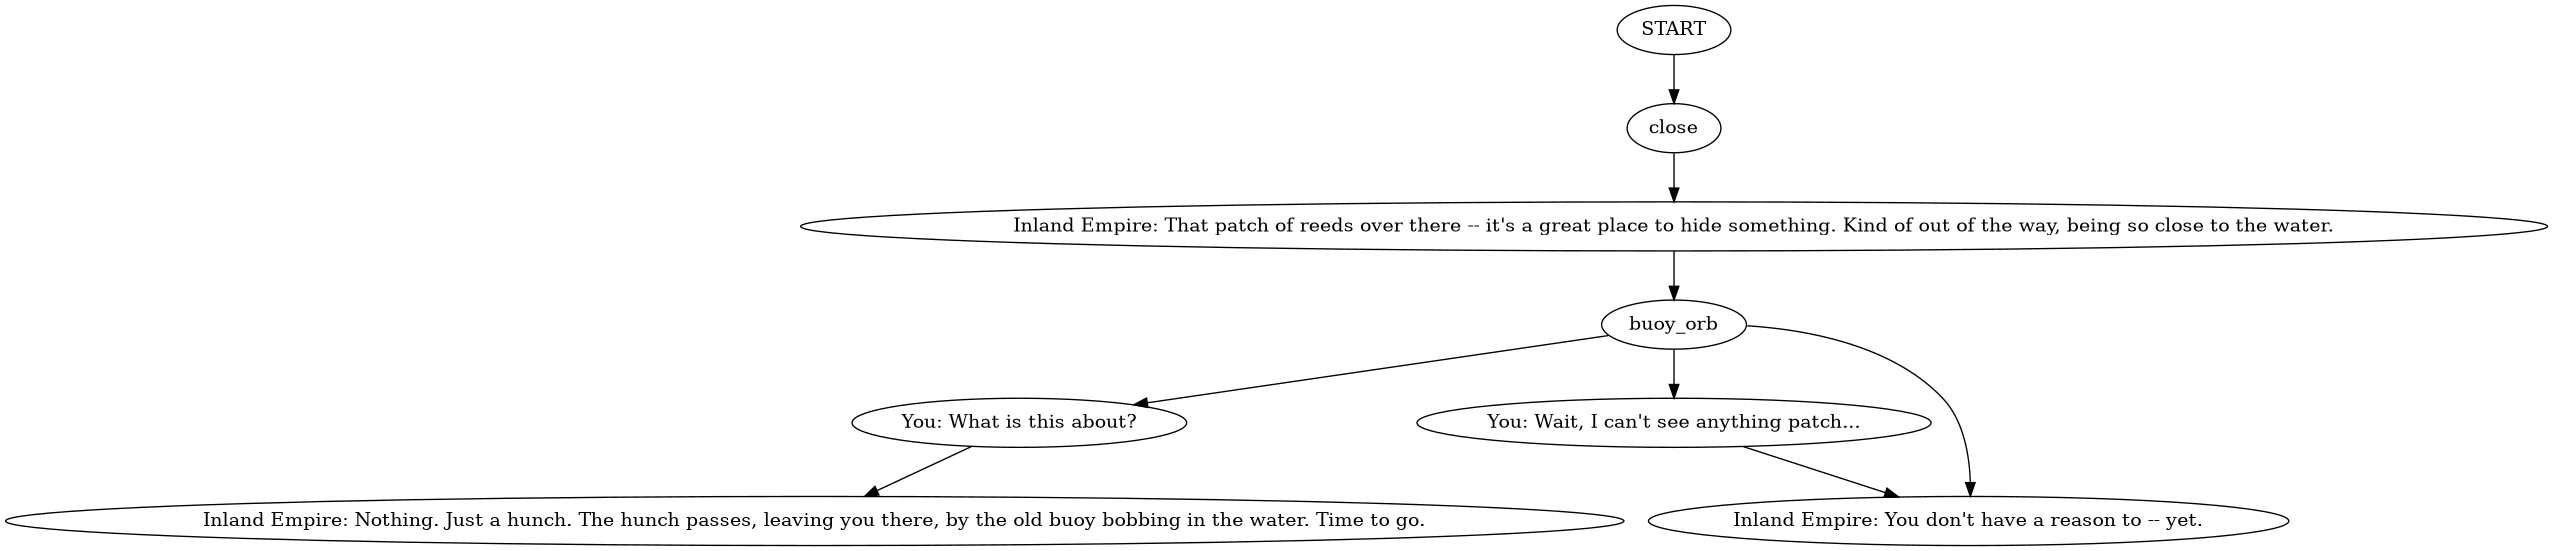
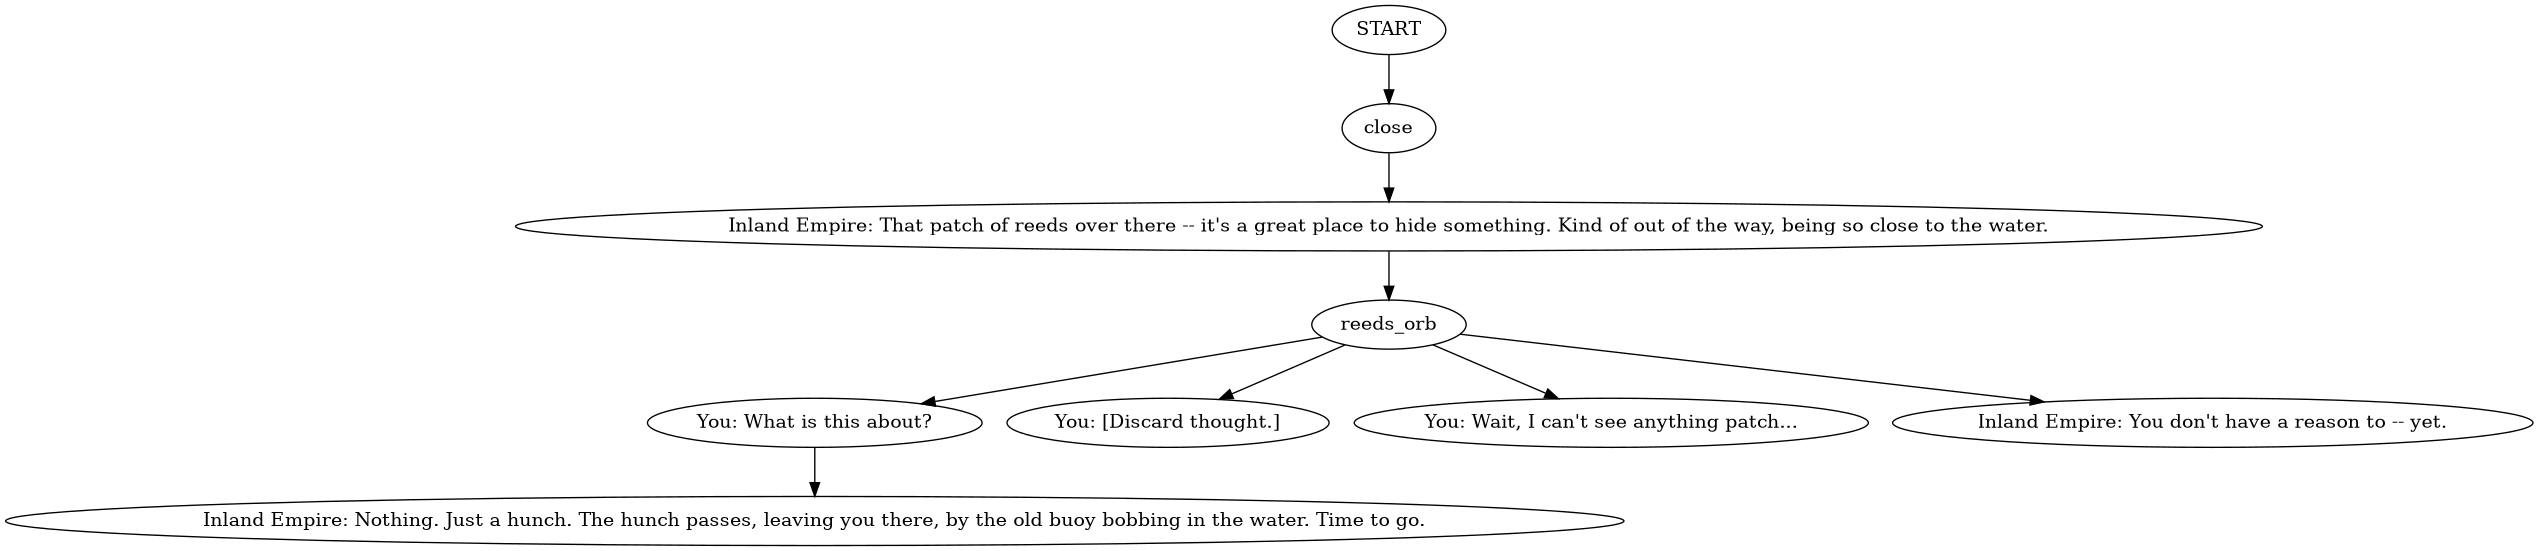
node "buoy_orb": label "buoy_orb" -> "reeds_orb"
node "You: [Discard thought.]": added
edge "You: Wait, I can't see anything patch..." -> "Inland Empire: You don't have a reason to -- yet.": removed
